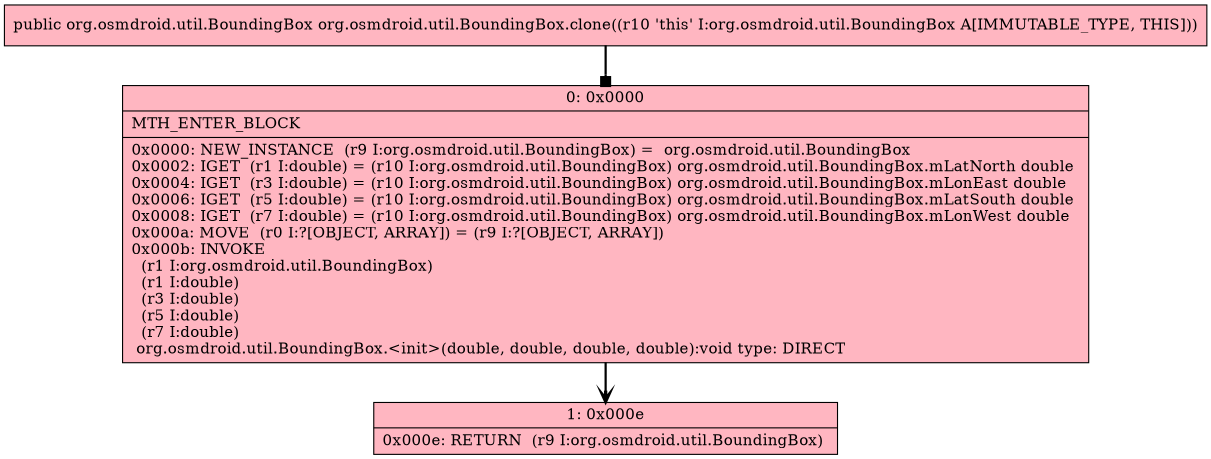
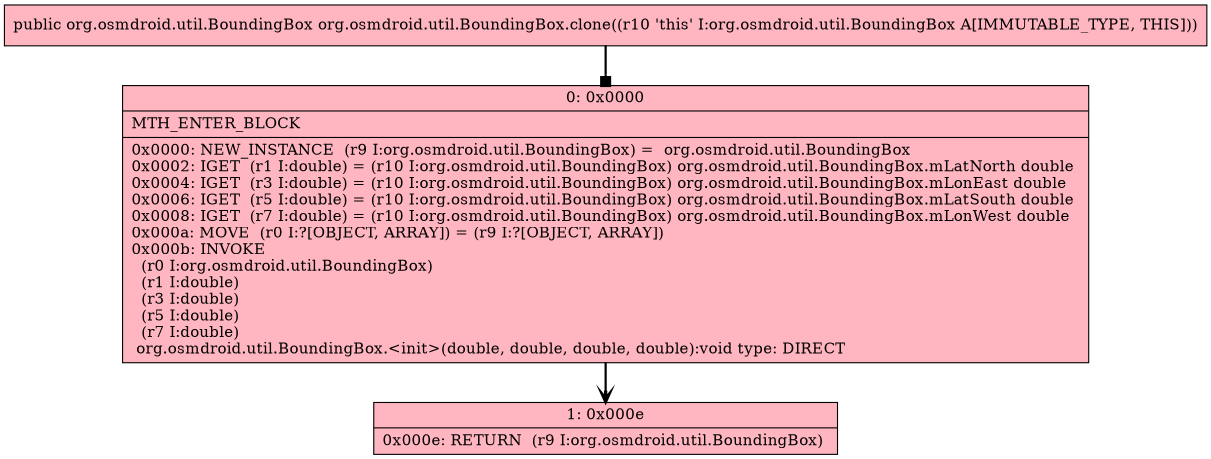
node "0: 0x0000": text "(r1 I:org.osmdroid.util.BoundingBox)" -> "(r0 I:org.osmdroid.util.BoundingBox)"
